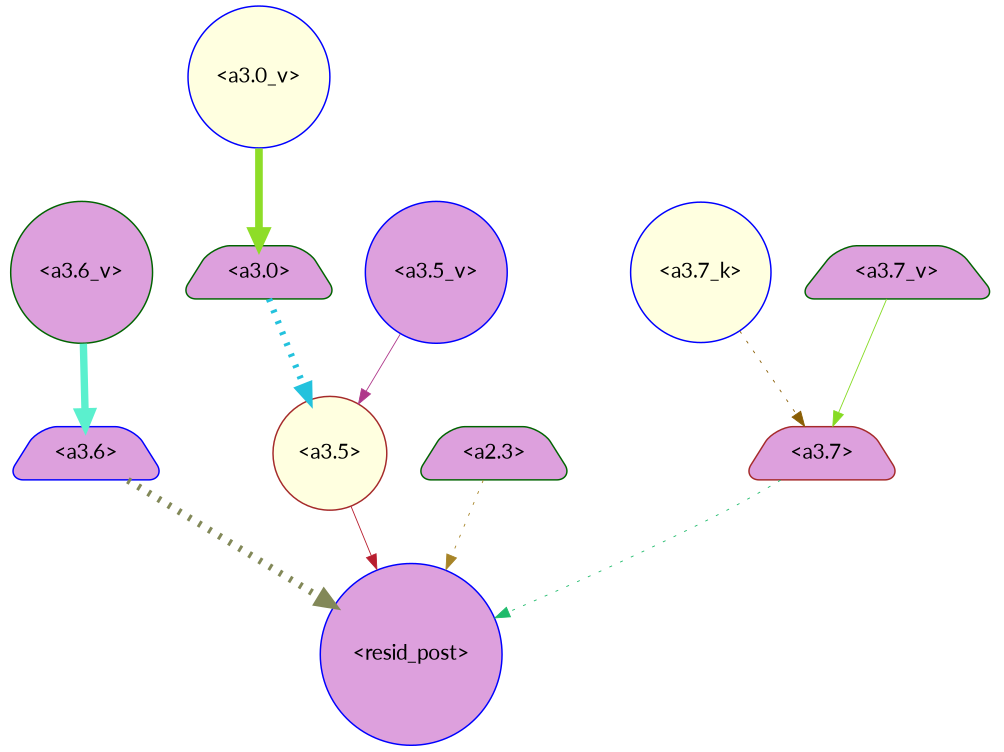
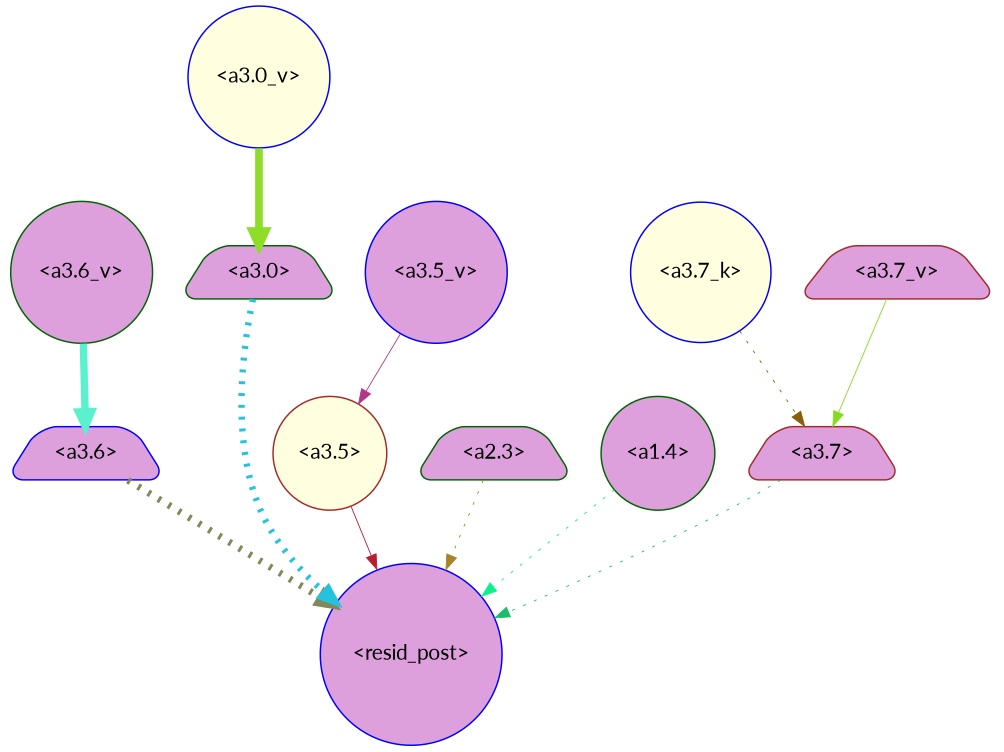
node "<a3.7_v>": color darkgreen -> brown
edge "<a3.0>" -> "<a3.5>": now "<a3.0>" -> "<resid_post>"
node "<a1.4>": added
